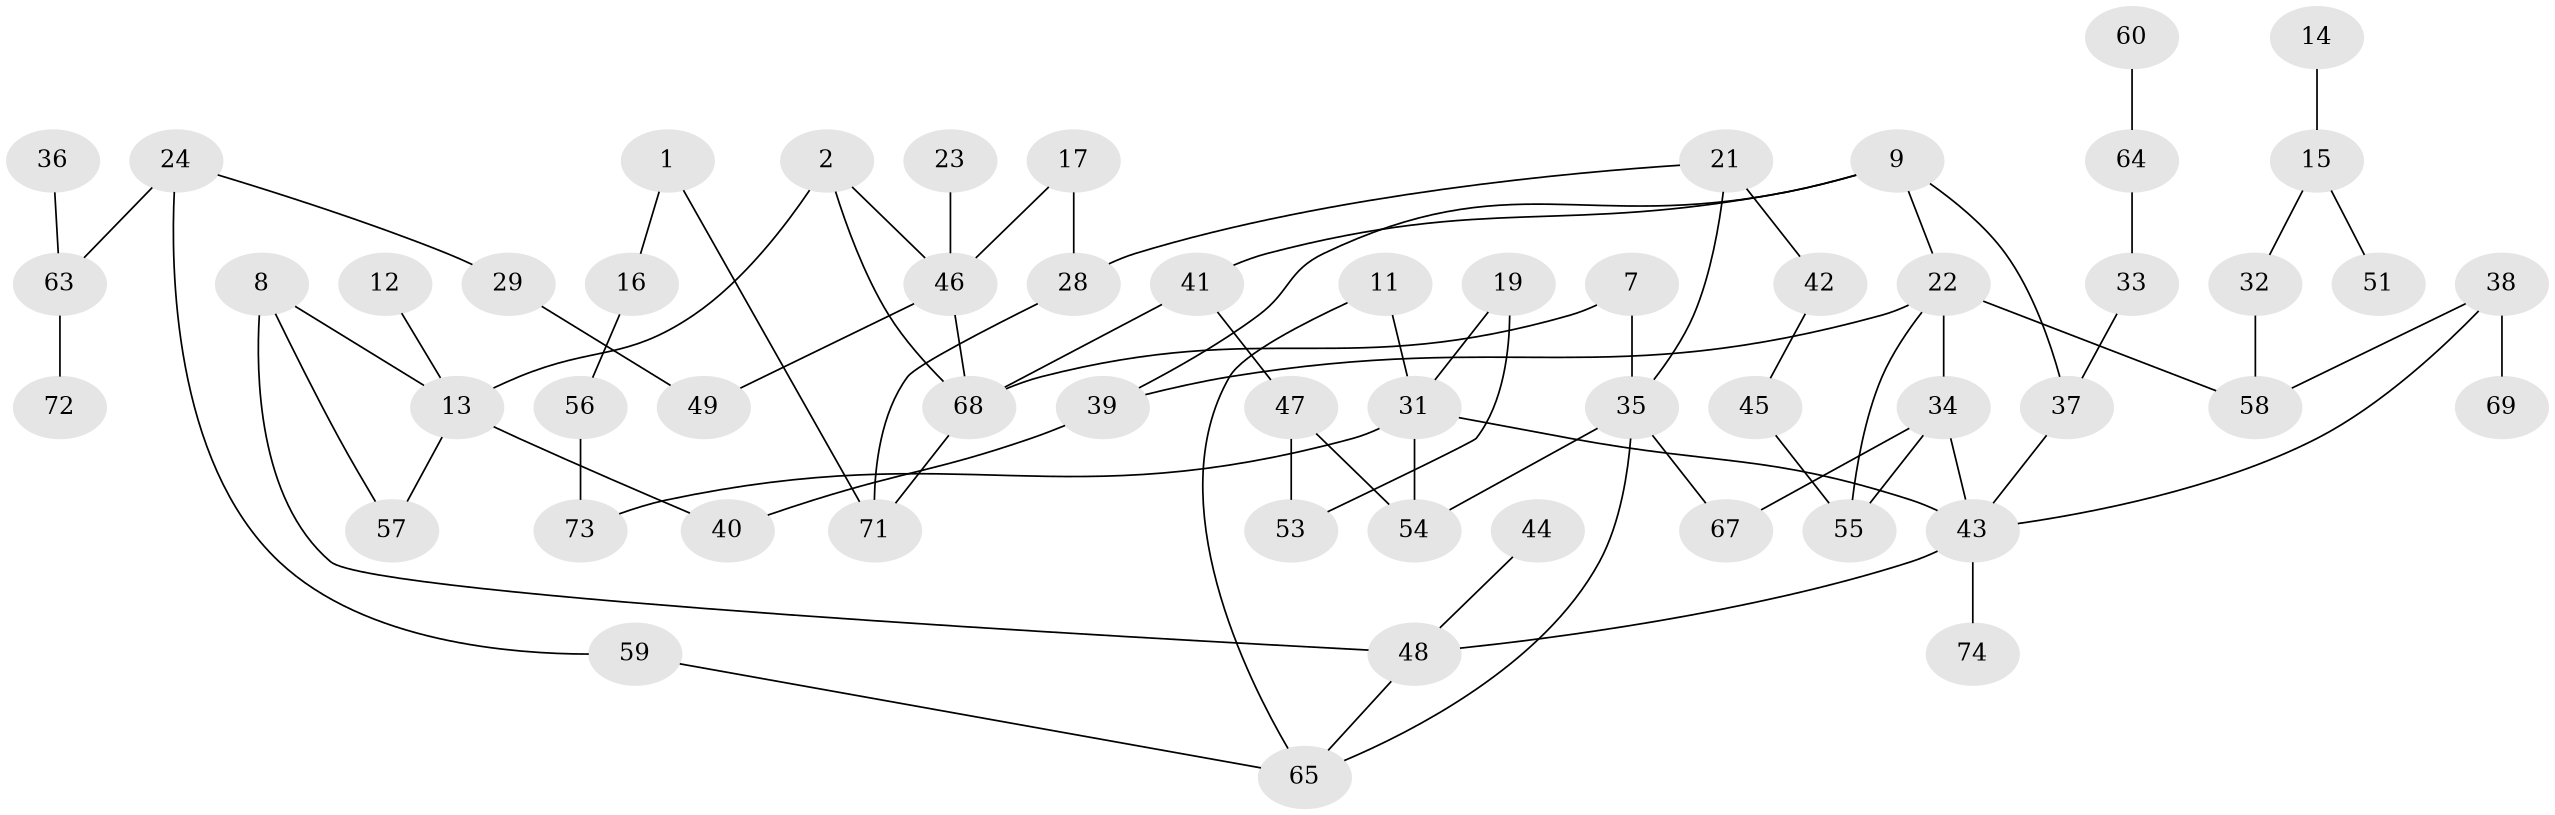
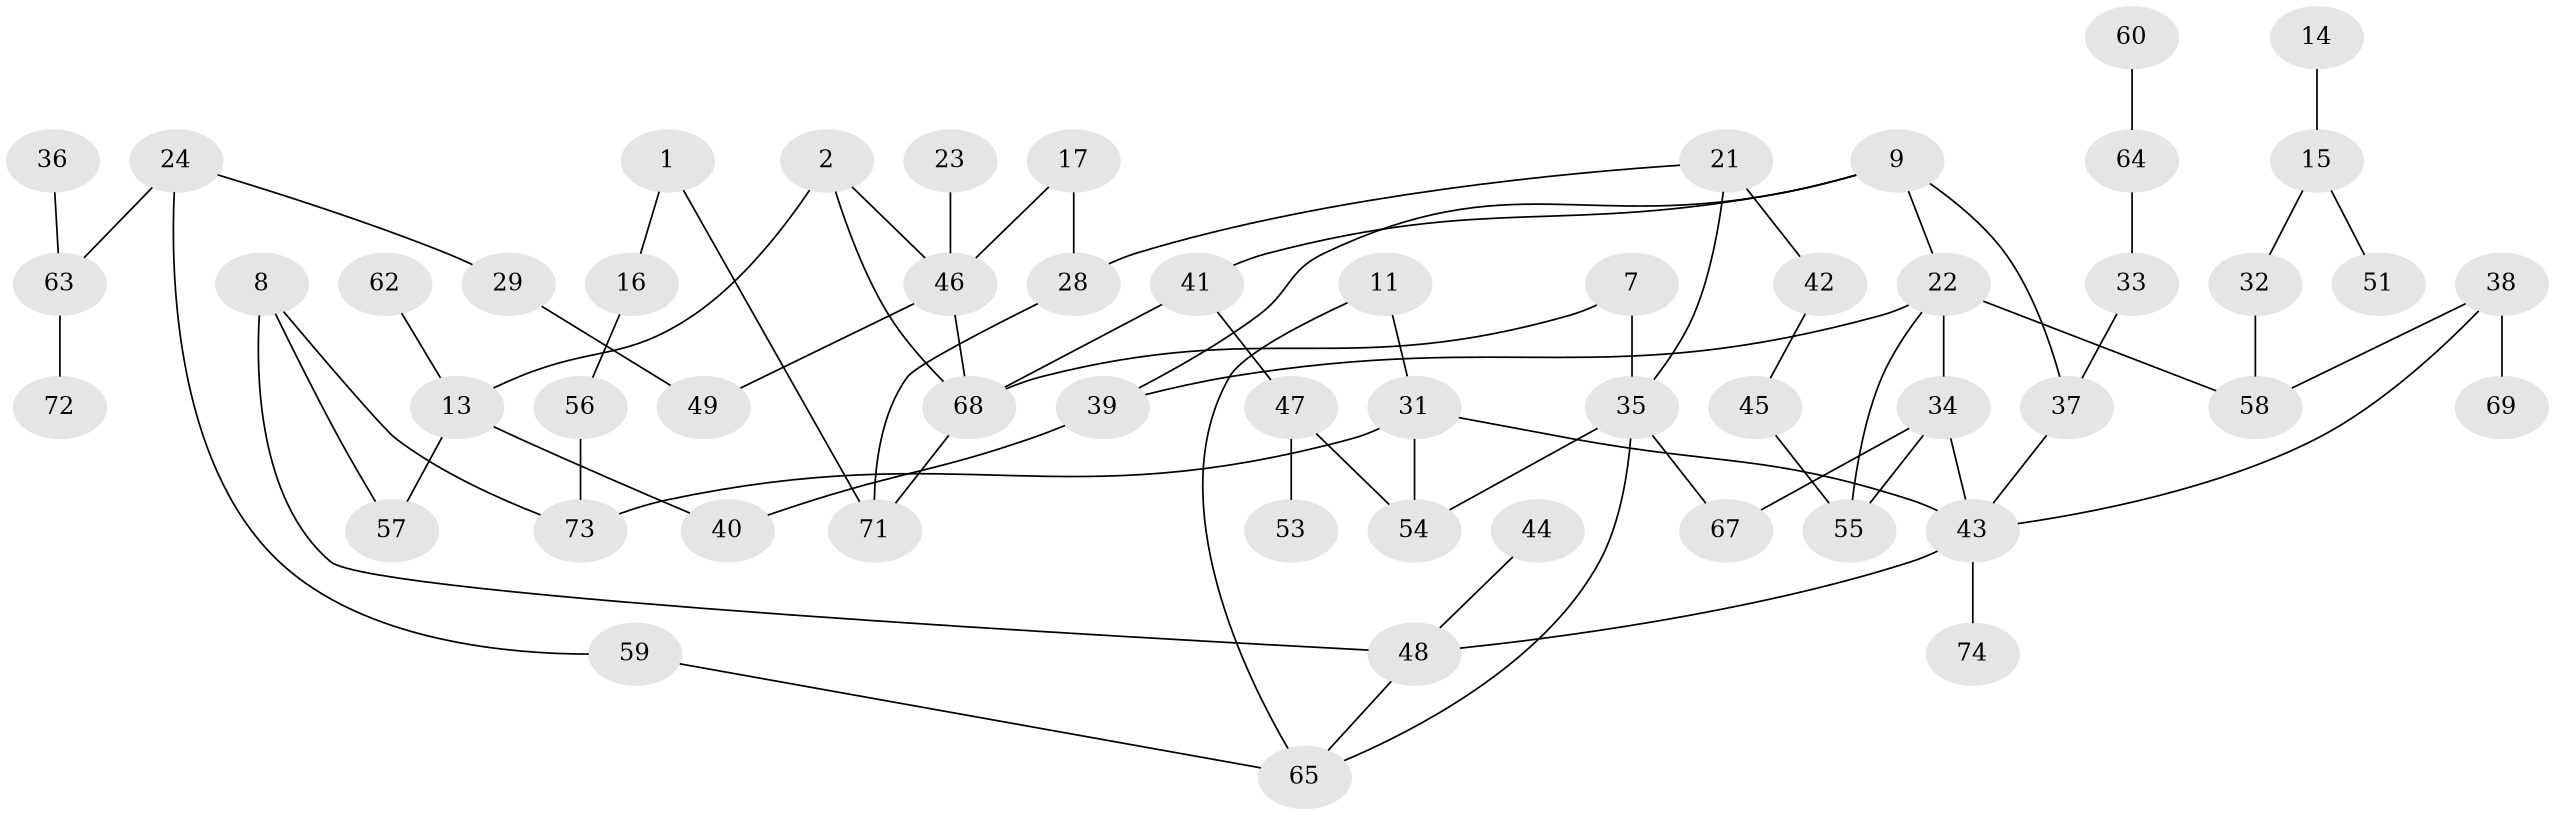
node "12": label "12" -> "62"
node "19": removed
edge "8" -- "13": now "8" -- "73"
